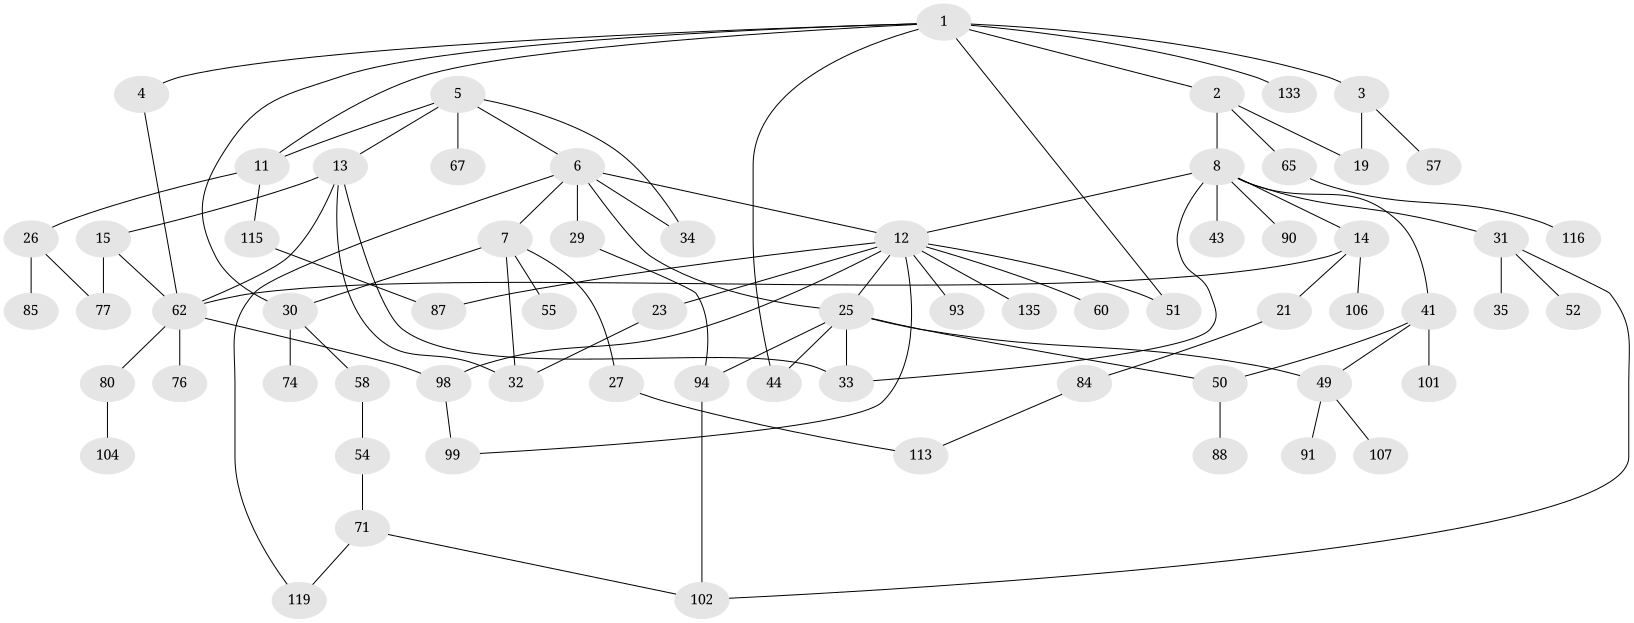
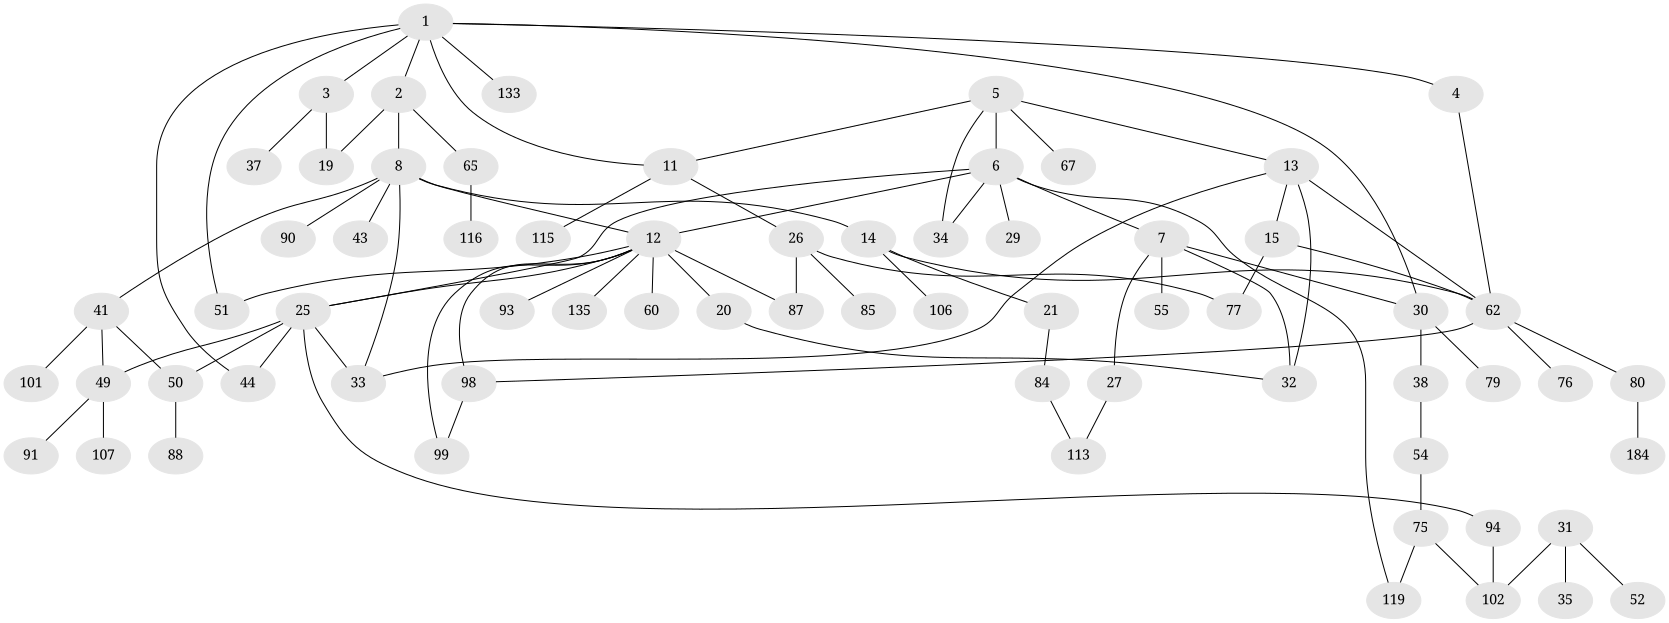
node "57": label "57" -> "37"
edge "8" -- "31": removed
edge "115" -- "87": now "26" -- "87"
edge "29" -- "94": removed
node "23": label "23" -> "20"
node "74": label "74" -> "79"
node "58": label "58" -> "38"
node "104": label "104" -> "184"
node "71": label "71" -> "75"
